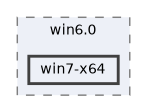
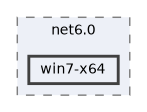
cluster "win6.0": label "win6.0" -> "net6.0"
